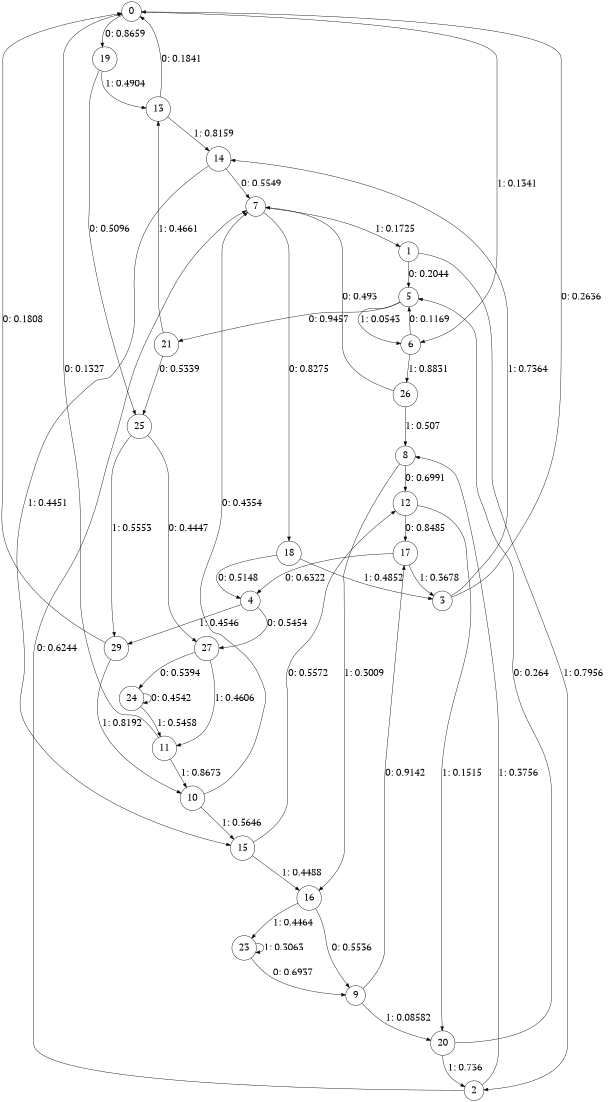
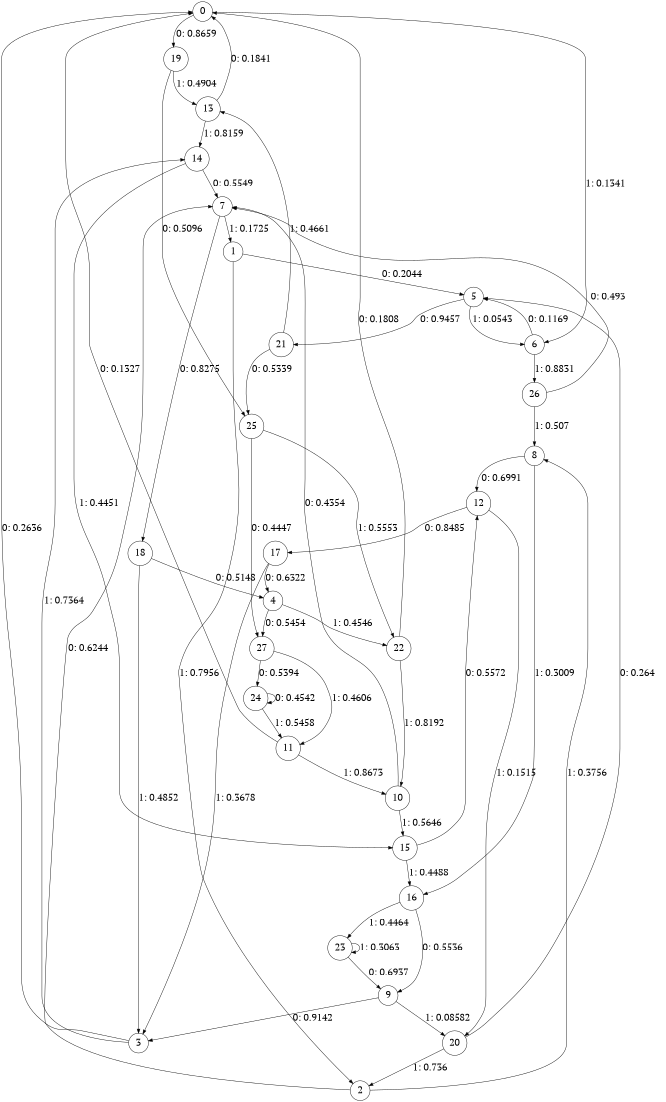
node "29": label "29" -> "22"
edge "9" -> "17": now "9" -> "3"
